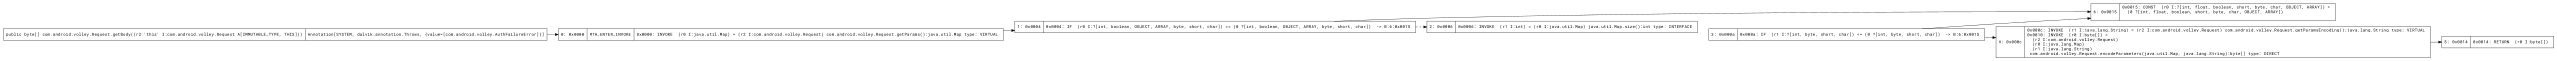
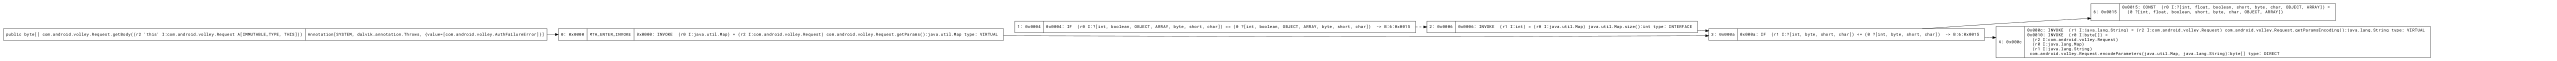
edge "1: 0x0004" -> "6: 0x0015": removed
edge "0: 0x0000" -> "1: 0x0004": now "0: 0x0000" -> "3: 0x000a"
edge "2: 0x0006" -> "3: 0x000a": added
node "5: 0x0014": removed
